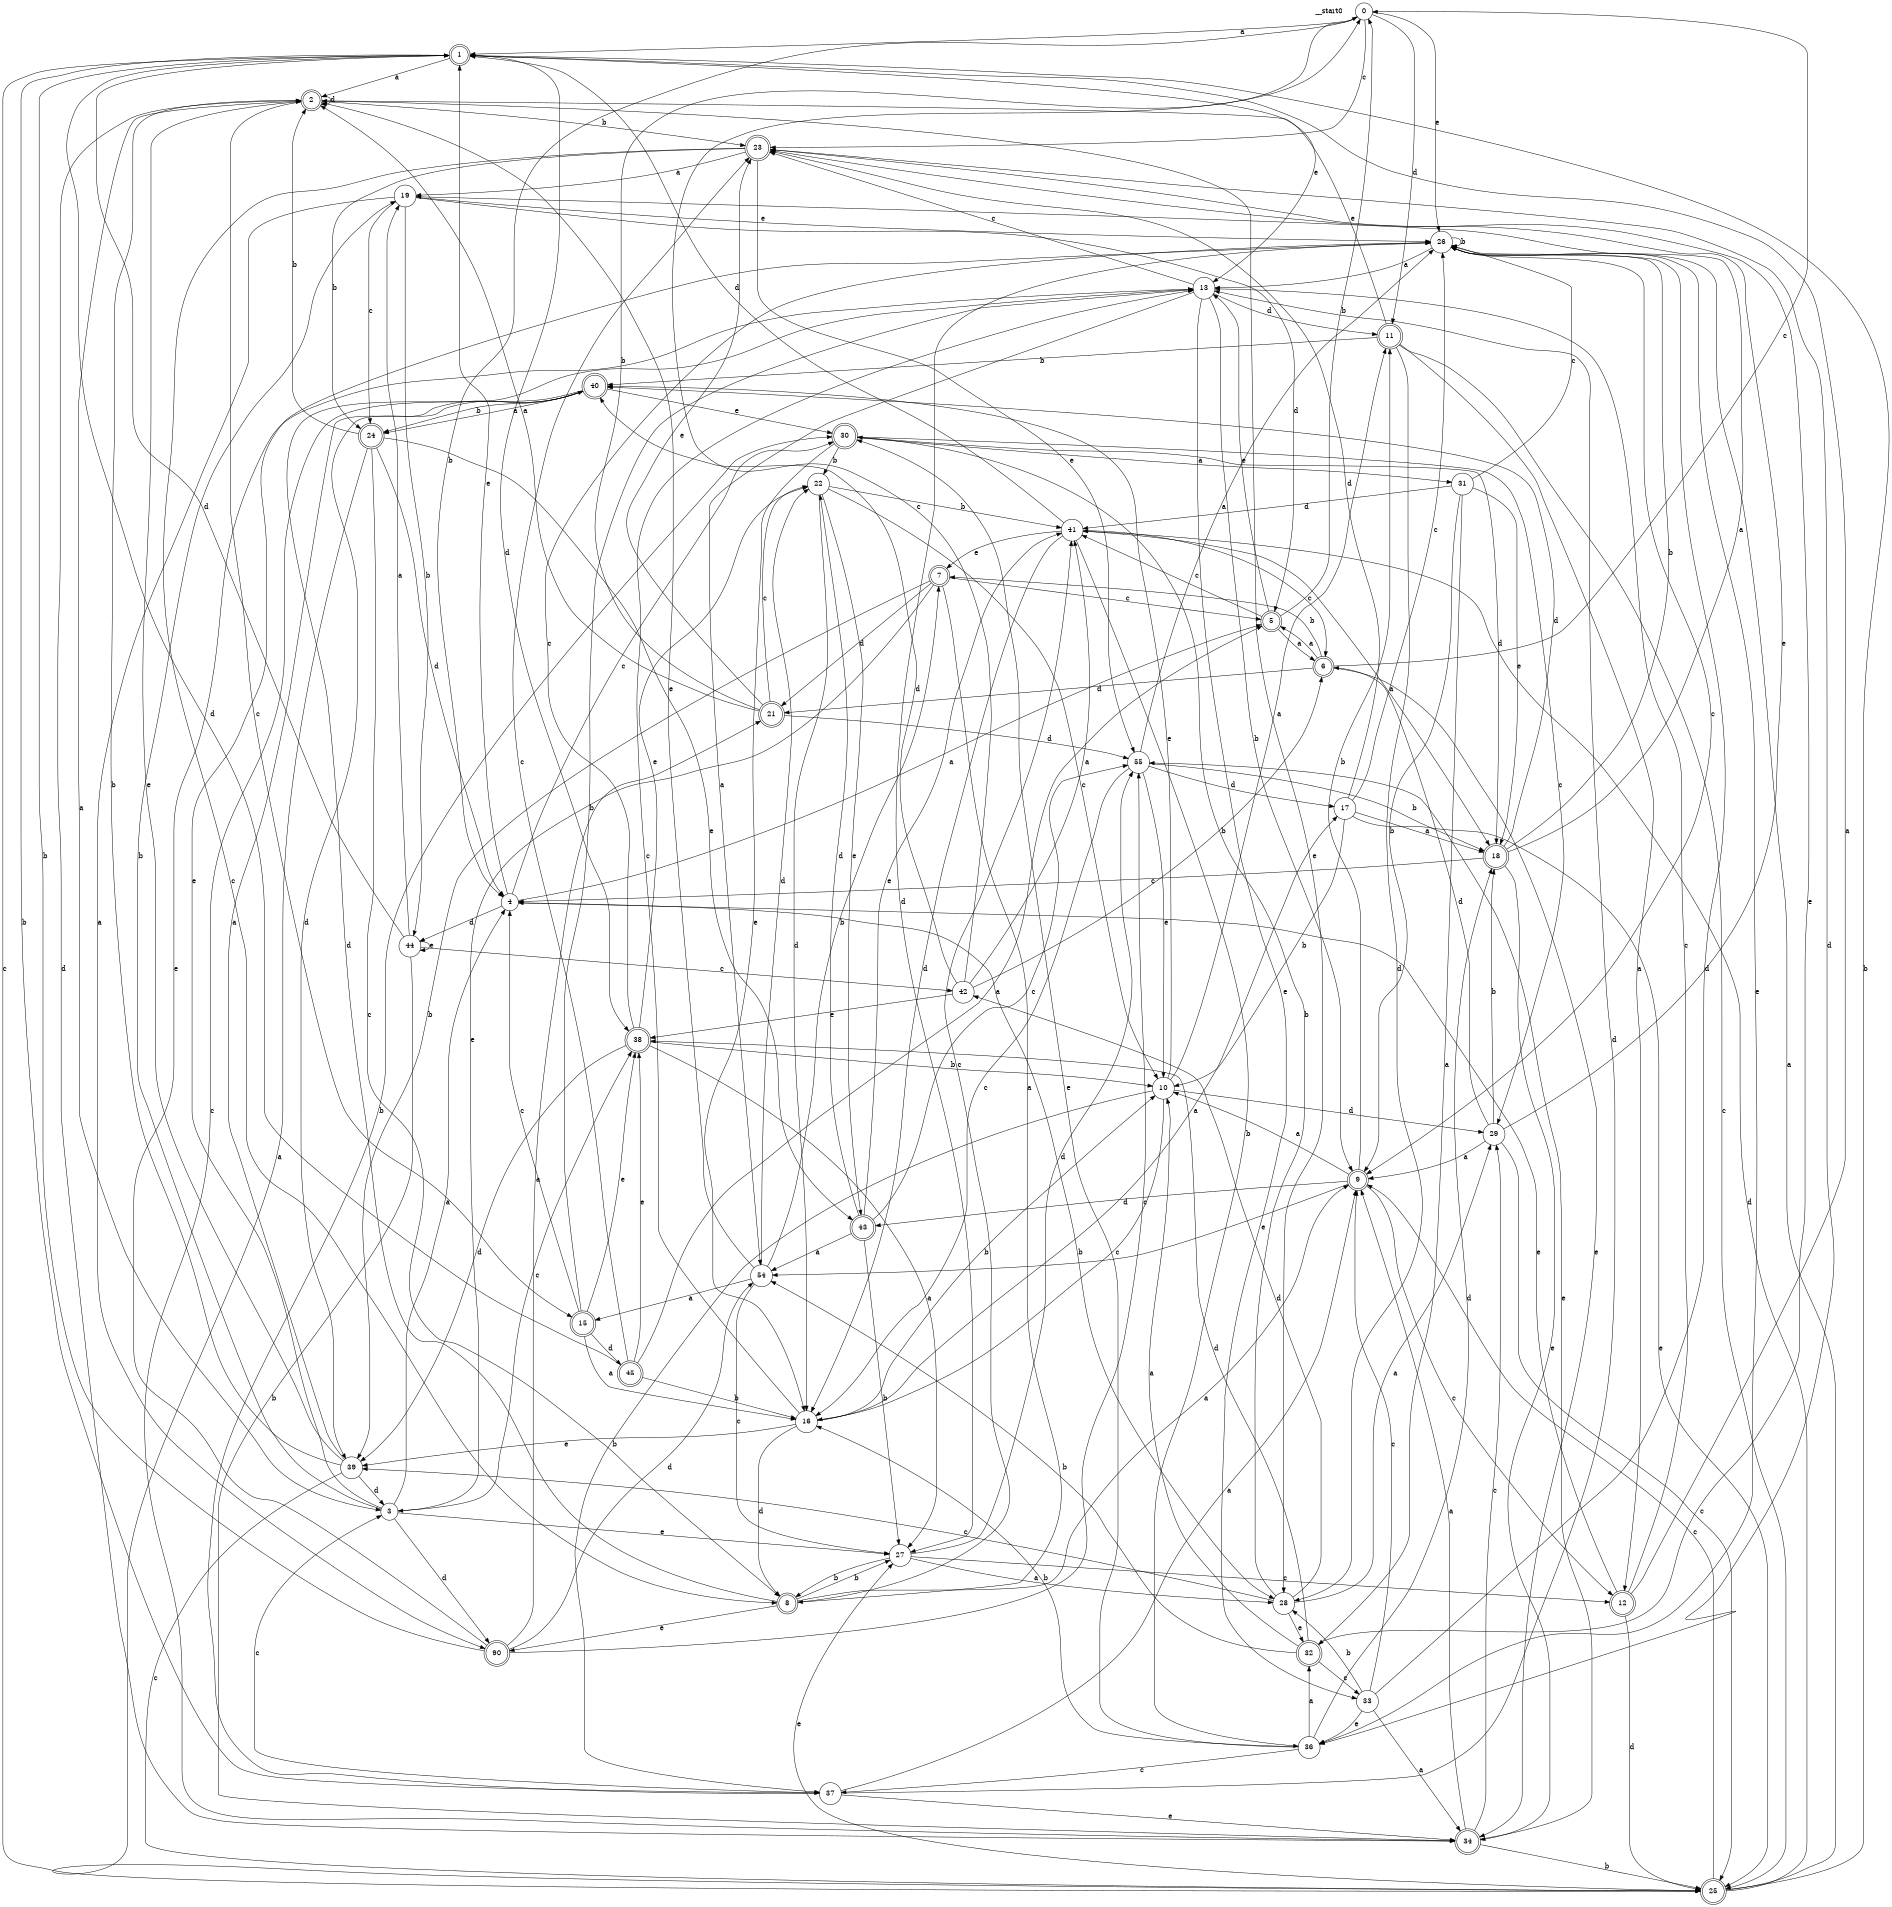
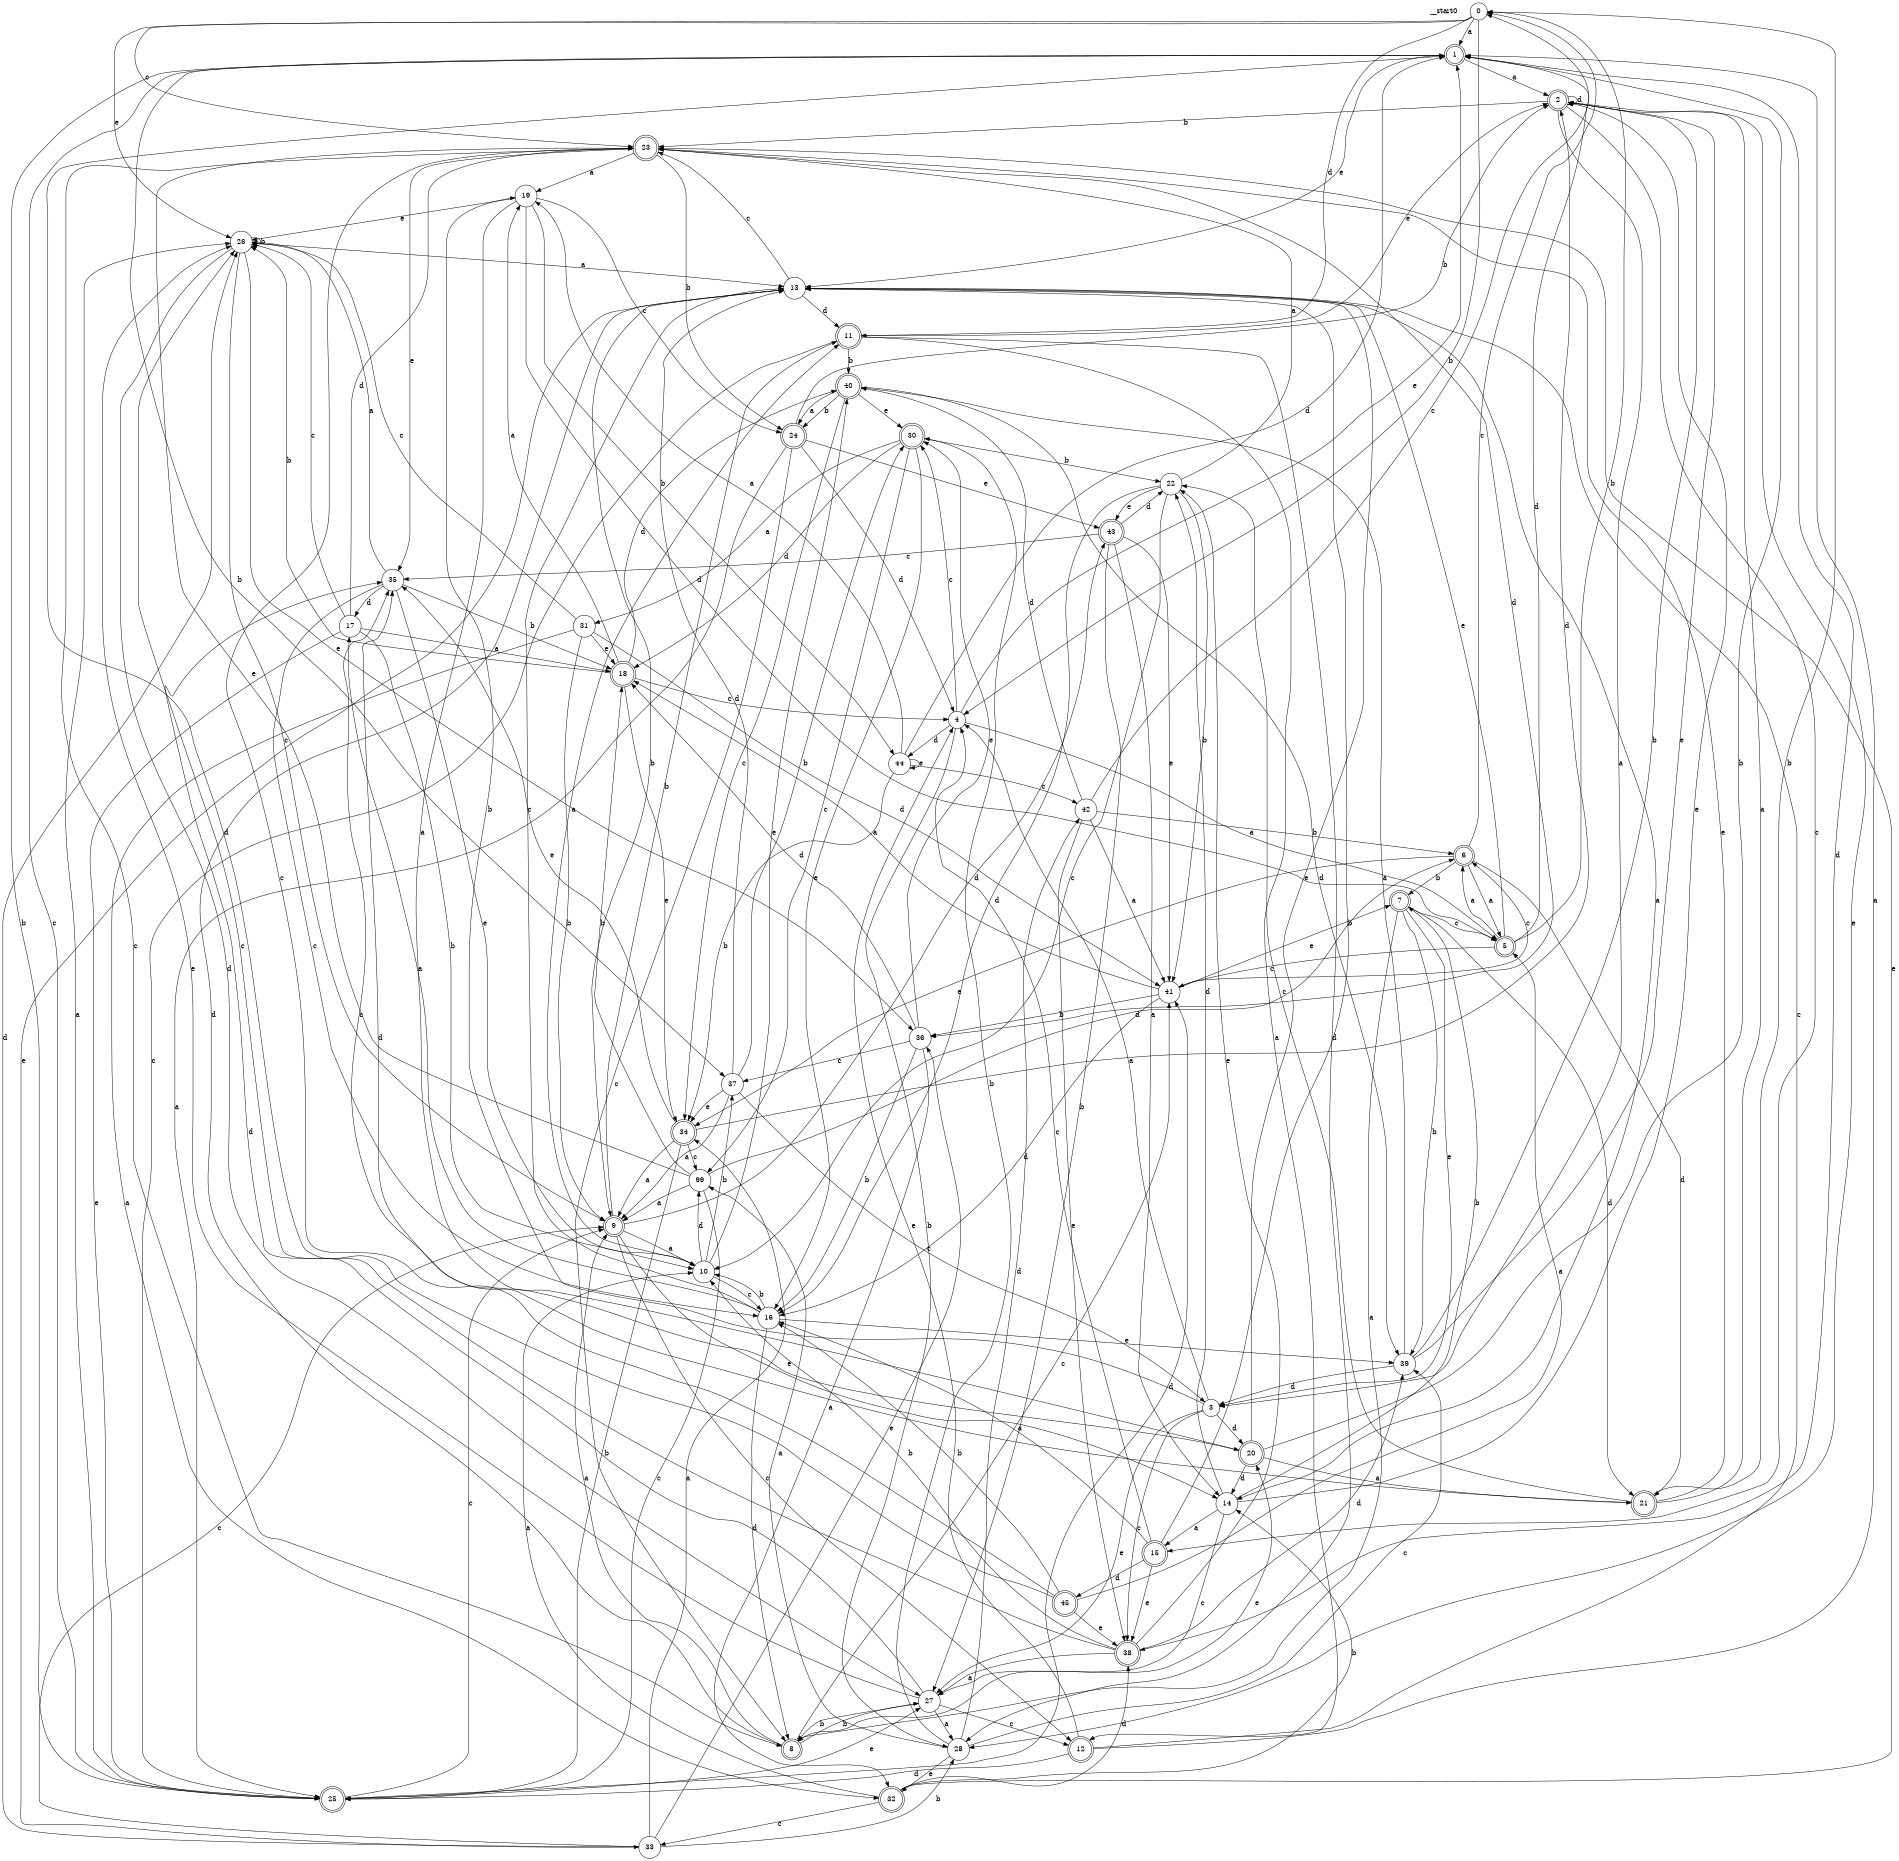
edge "22" -> "23": added, label "a"
edge "41" -> "1": now "5" -> "1"
edge "3" -> "26": now "27" -> "26"
node "55": label "55" -> "35"
node "29": label "29" -> "99"
node "54": label "54" -> "14"
node "90": label "90" -> "20"
edge "39" -> "25": removed, label "c"
